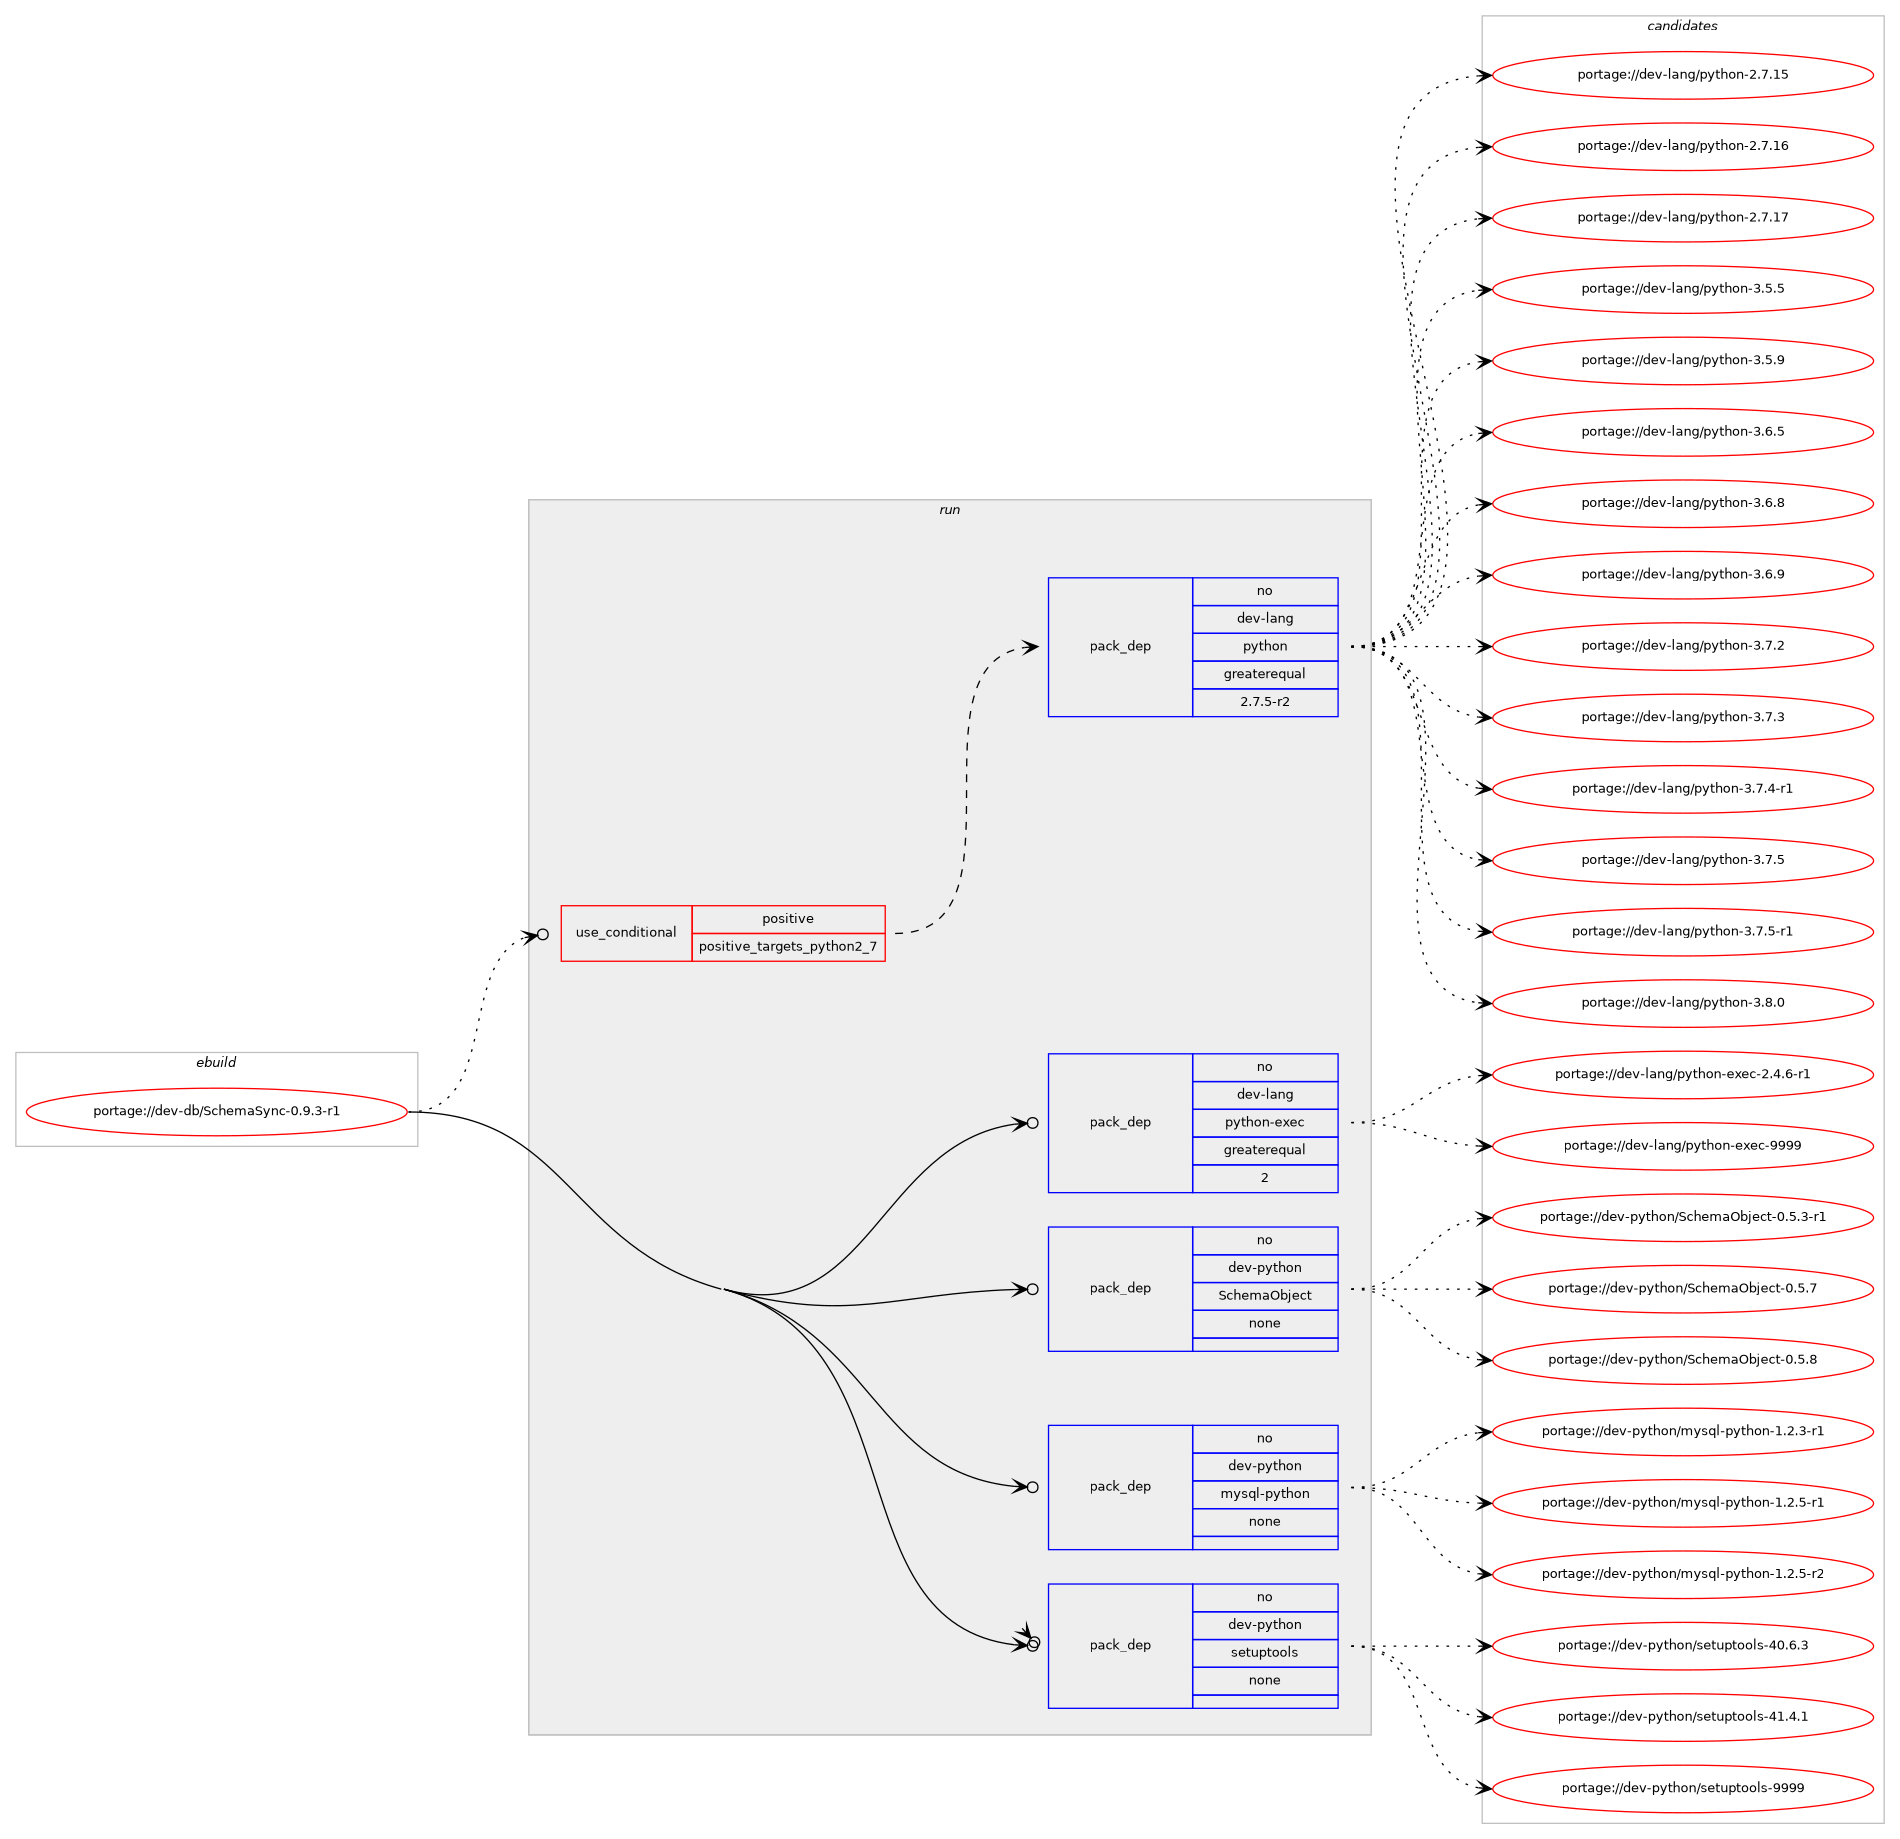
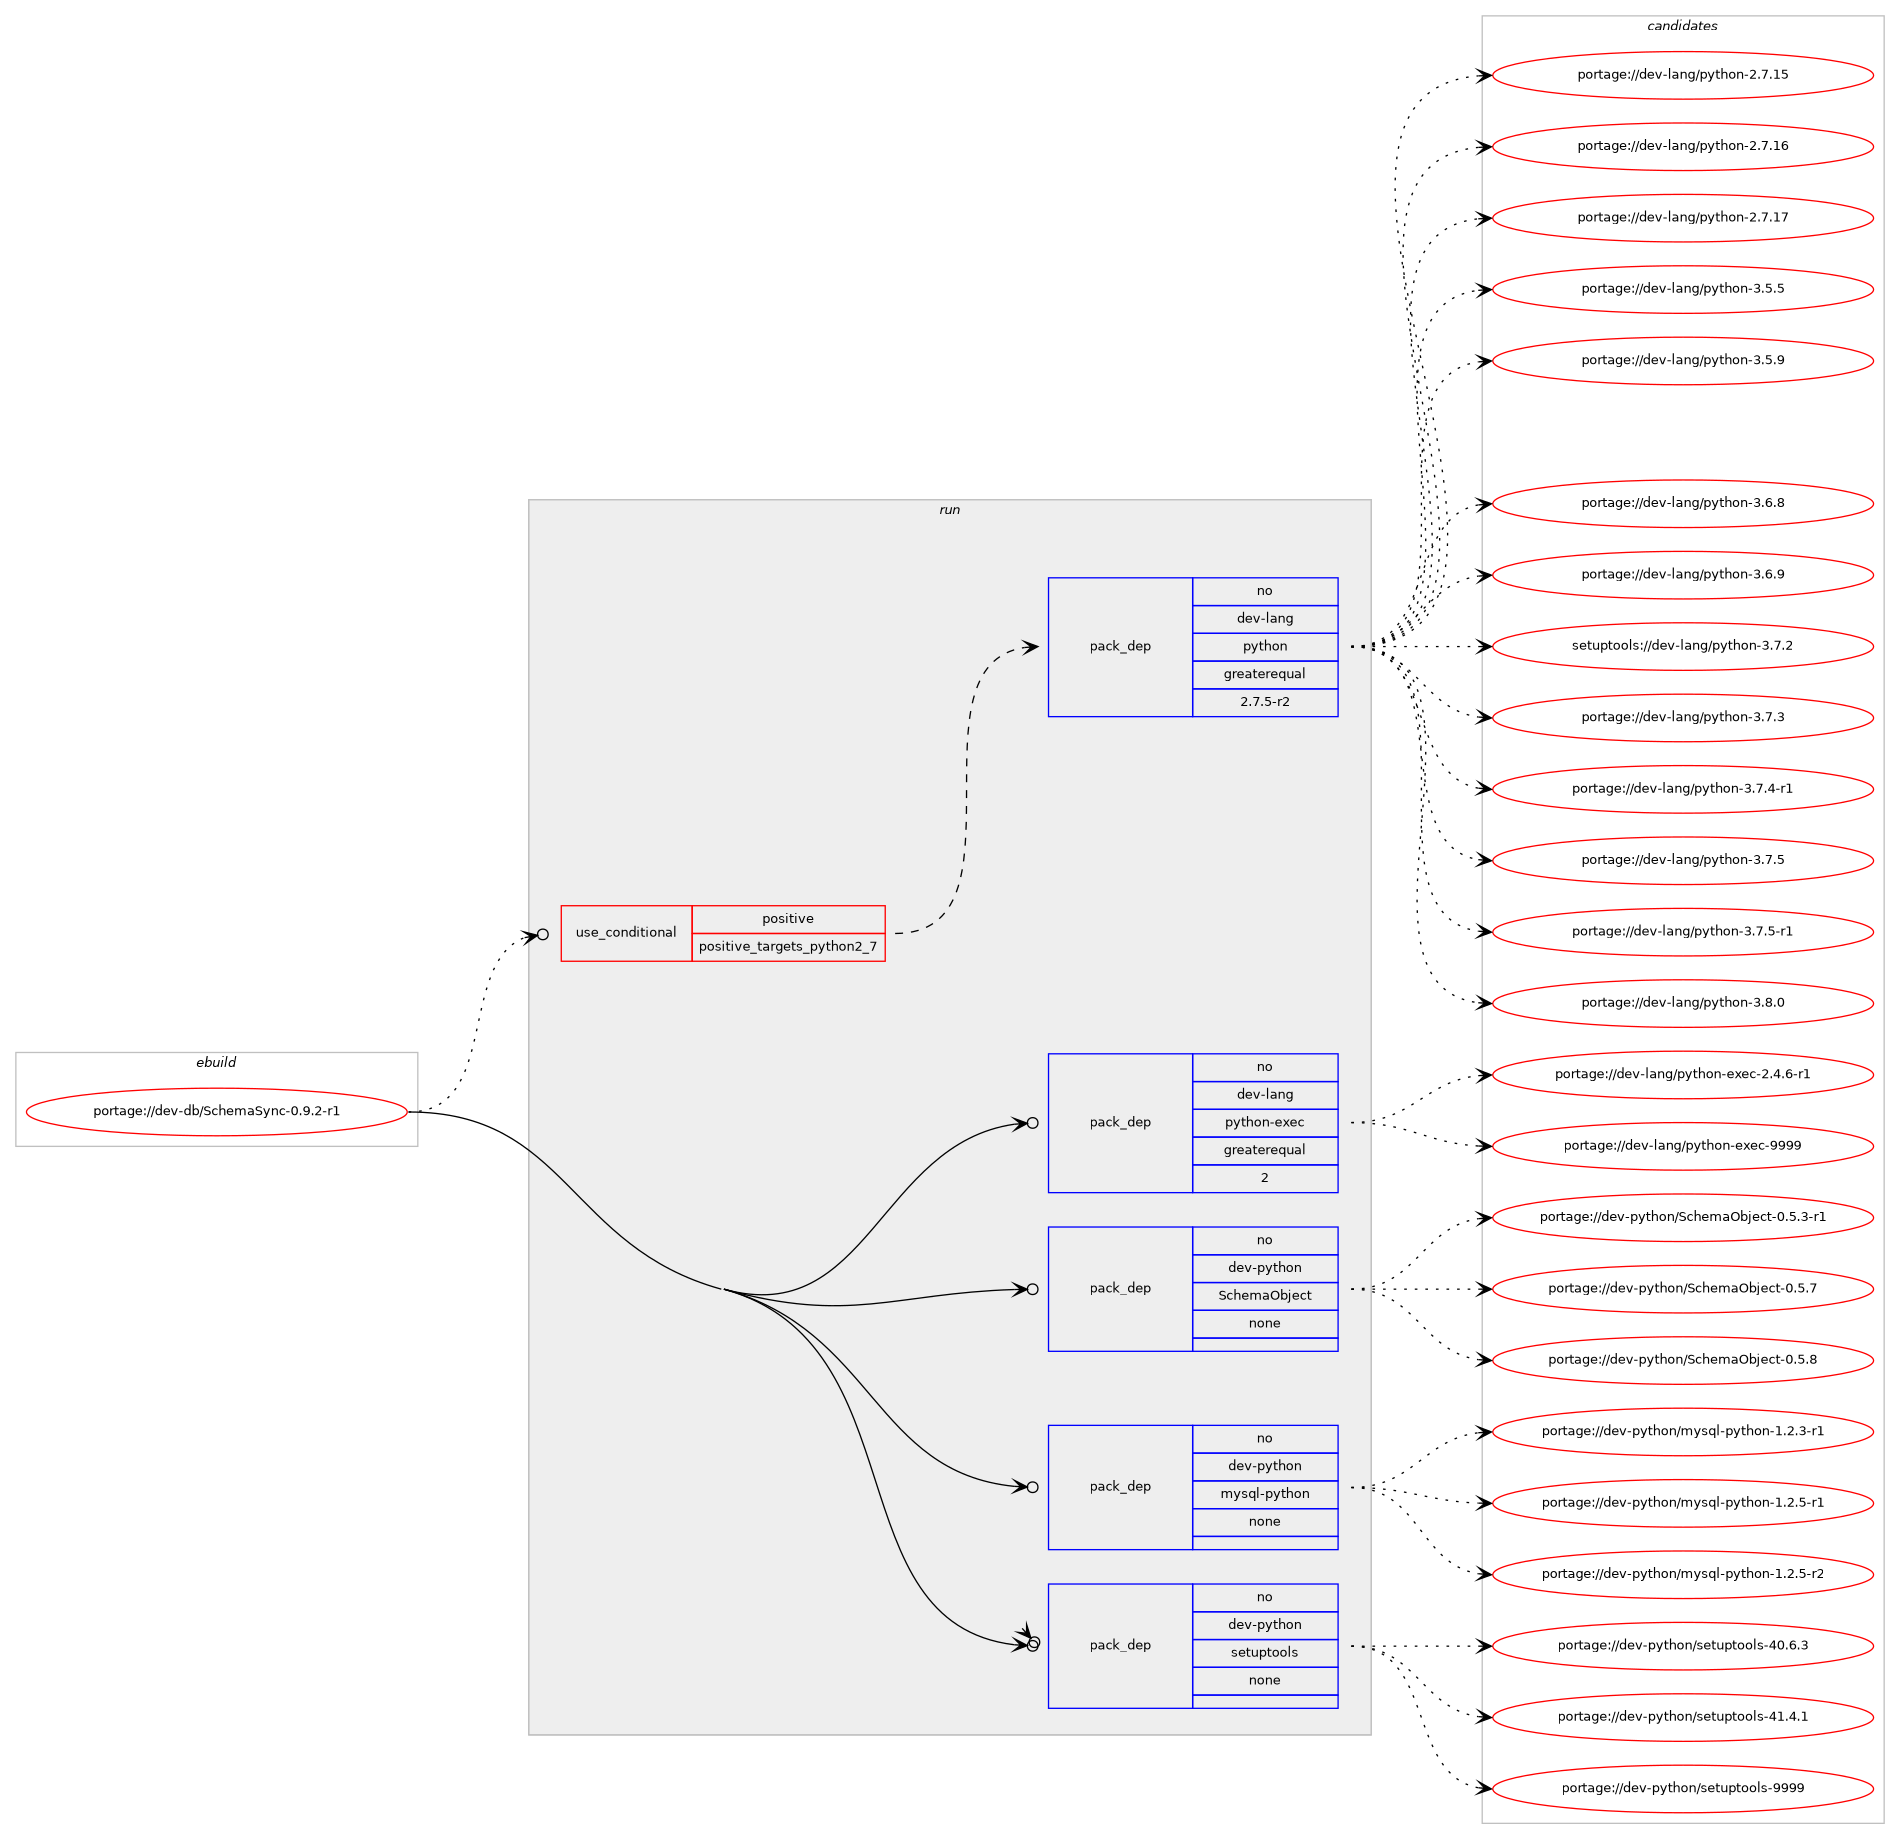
node "portage://dev-lang/python-3.6.5": removed
node "portage://dev-lang/python-3.7.2": label "portage://dev-lang/python-3.7.2" -> "setuptools://dev-lang/python-3.7.2"
node "portage://dev-db/SchemaSync-0.9.3-r1": label "portage://dev-db/SchemaSync-0.9.3-r1" -> "portage://dev-db/SchemaSync-0.9.2-r1"
